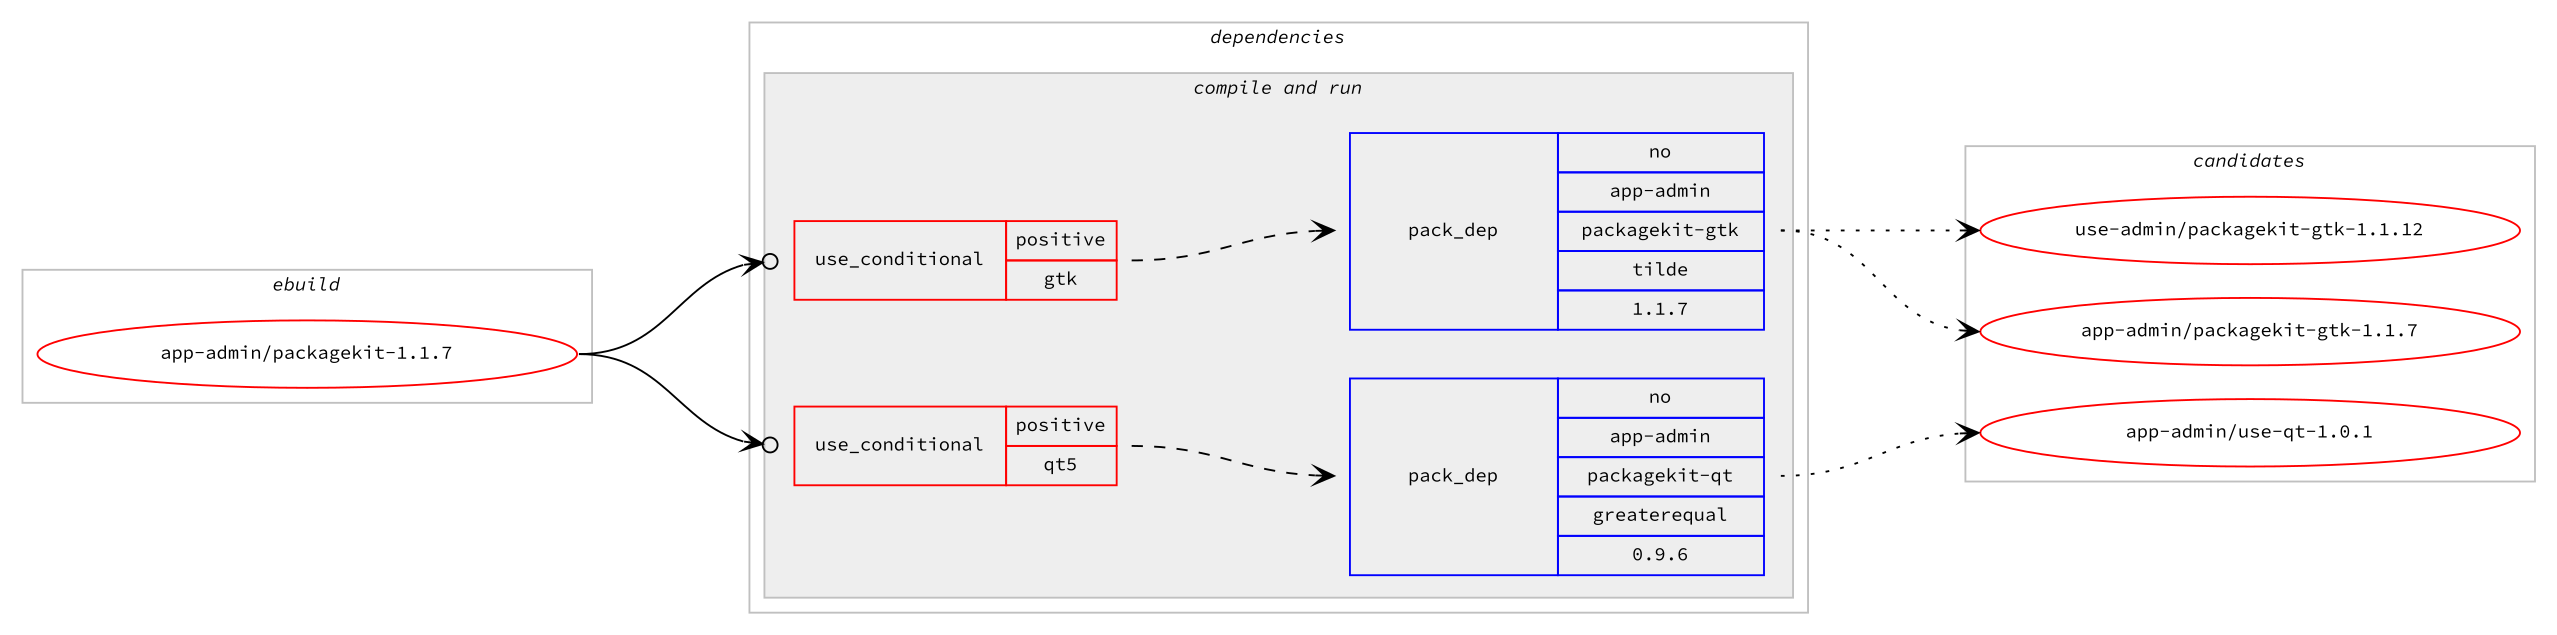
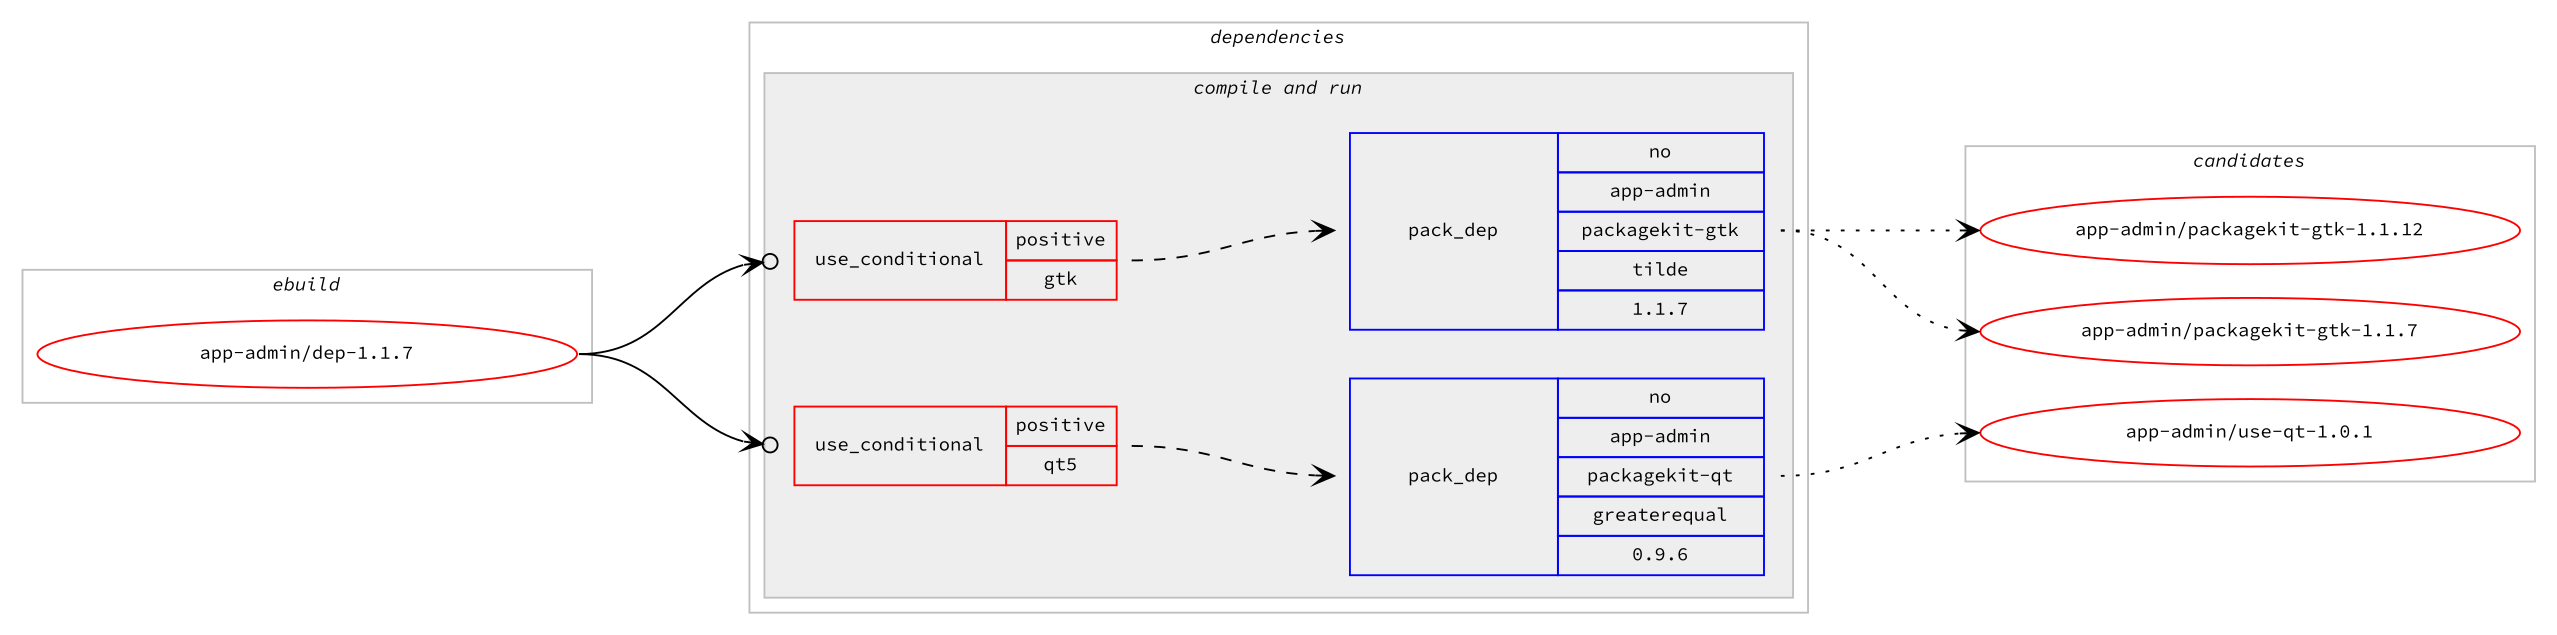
node "use-admin/packagekit-gtk-1.1.12": label "use-admin/packagekit-gtk-1.1.12" -> "app-admin/packagekit-gtk-1.1.12"
node "app-admin/packagekit-1.1.7": label "app-admin/packagekit-1.1.7" -> "app-admin/dep-1.1.7"
